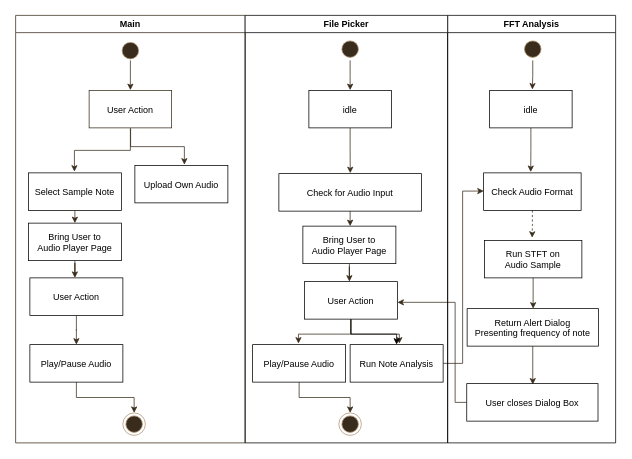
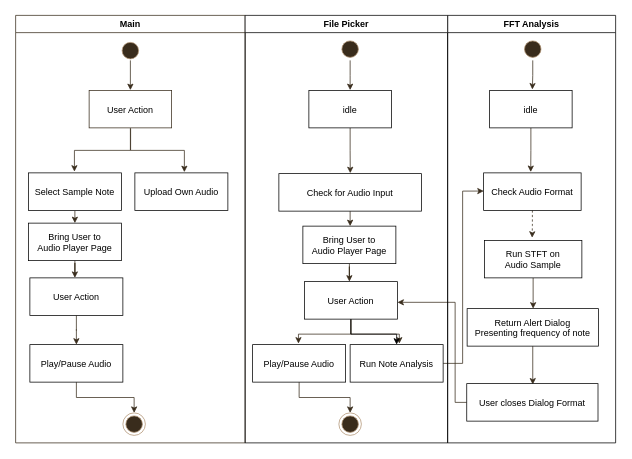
node "Upload Own Audio": moved (181, 184) -> (181, 192)
node "User closes Dialog Box": label "User closes Dialog Box" -> "User closes Dialog Format"
